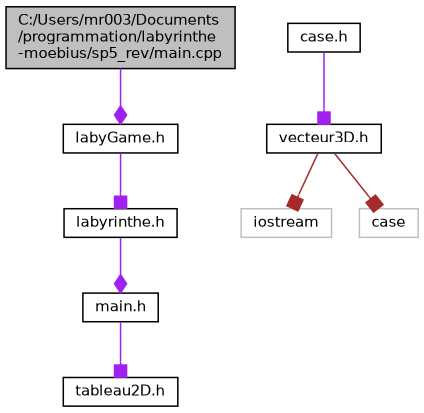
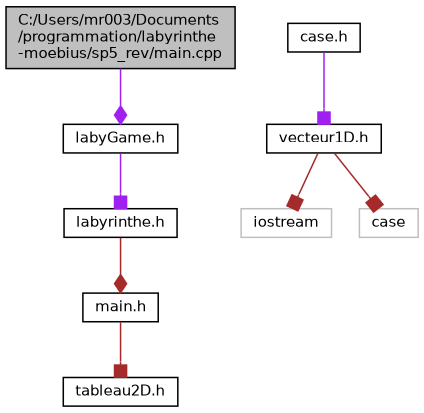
node "vecteur3D.h": label "vecteur3D.h" -> "vecteur1D.h"
edge "labyrinthe.h" -> "main.h": color purple -> brown
edge "main.h" -> "tableau2D.h": color purple -> brown
